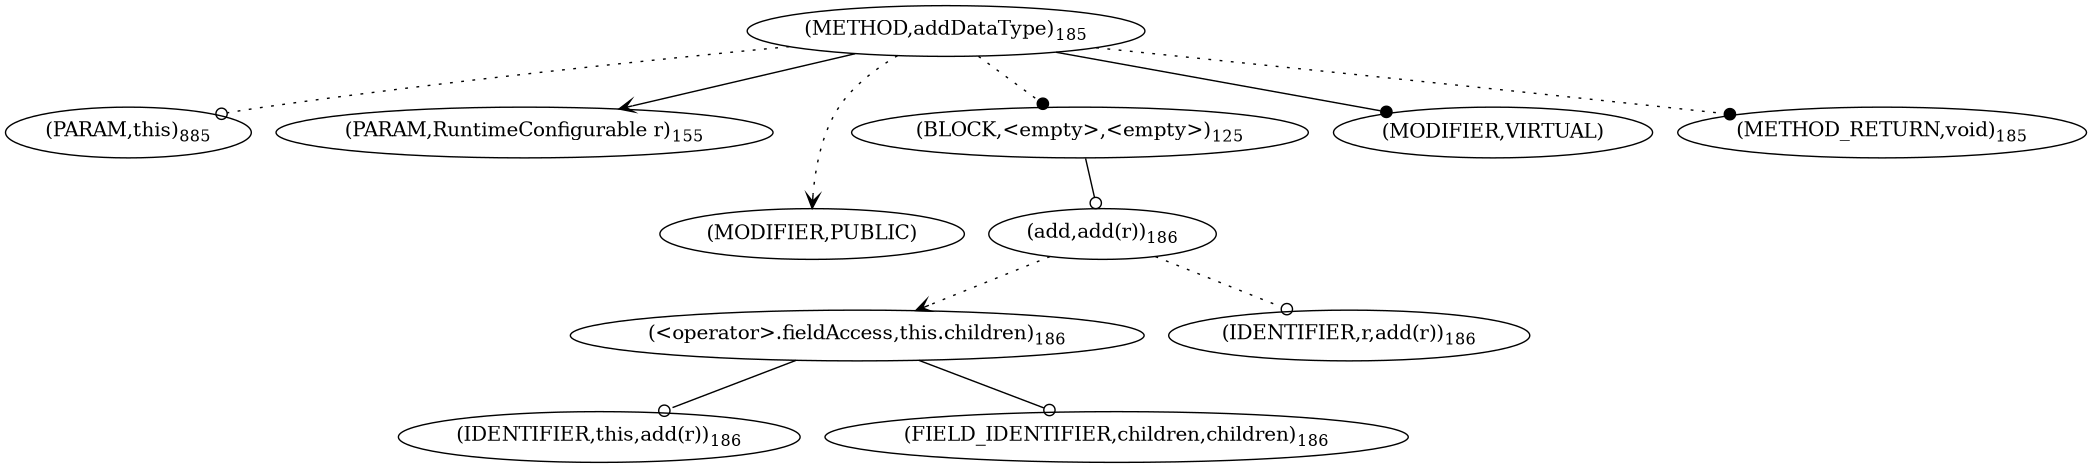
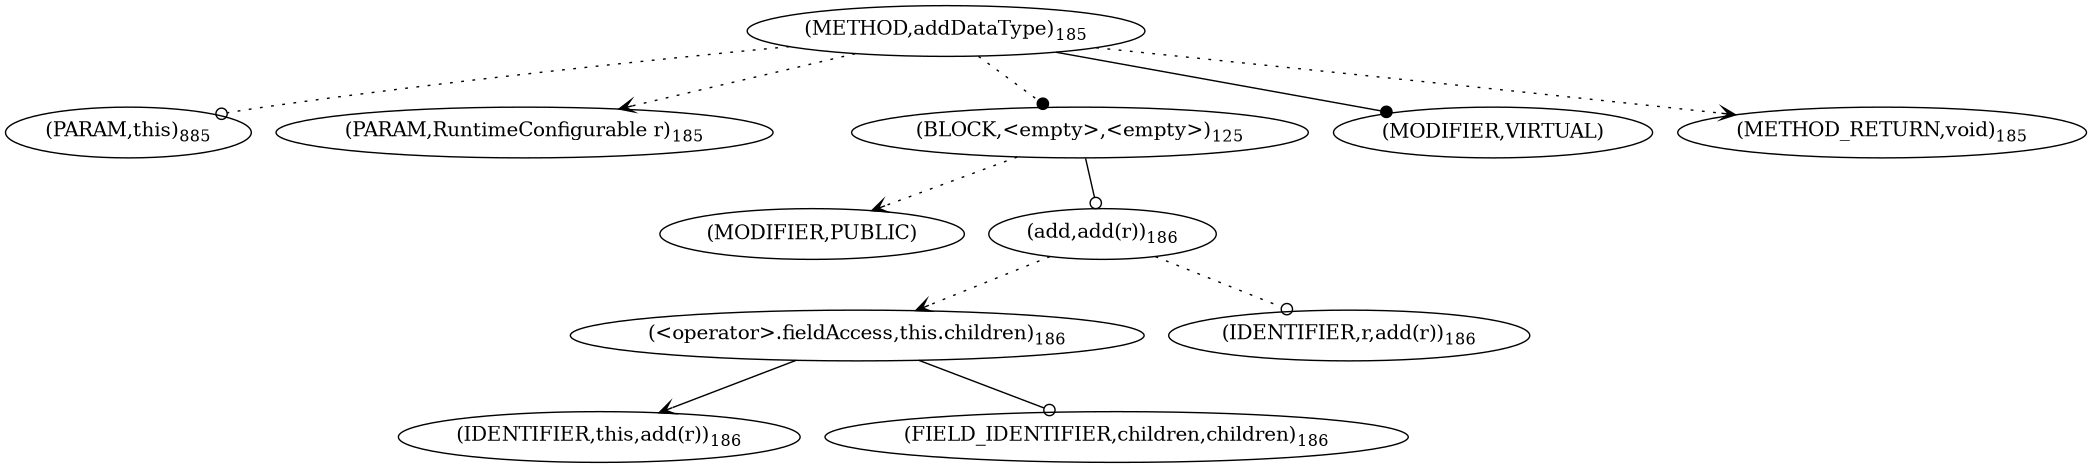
edge "(METHOD,addDataType)" -> "(PARAM,RuntimeConfigurable r)": style solid -> dotted
edge "(METHOD,addDataType)" -> "(METHOD_RETURN,void)": arrowhead dot -> vee
edge "(METHOD,addDataType)" -> "(MODIFIER,PUBLIC)": now "(BLOCK,<empty>,<empty>)" -> "(MODIFIER,PUBLIC)"
node "(PARAM,RuntimeConfigurable r)": text "155" -> "185"
edge "(<operator>.fieldAccess,this.children)" -> "(IDENTIFIER,this,add(r))": arrowhead odot -> vee
